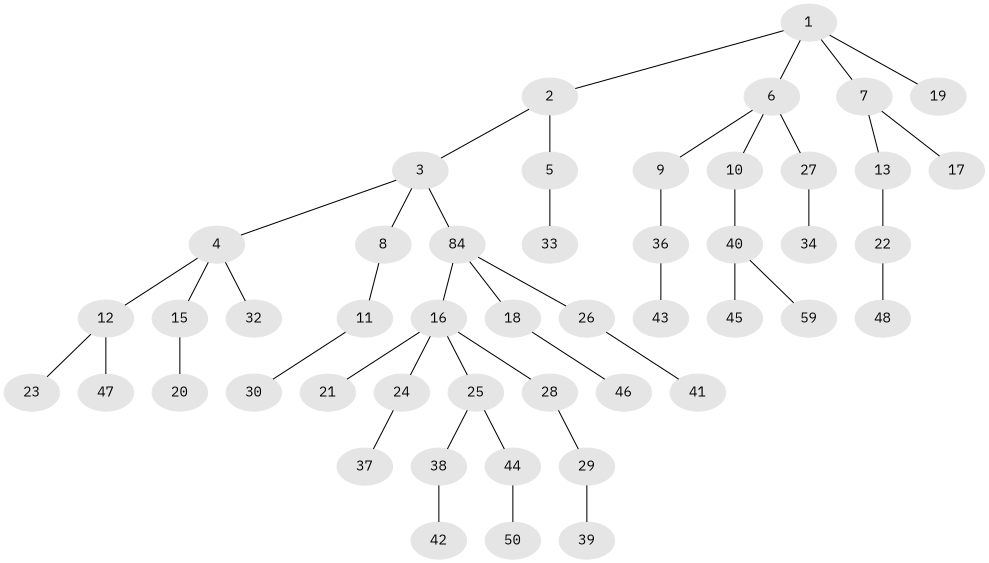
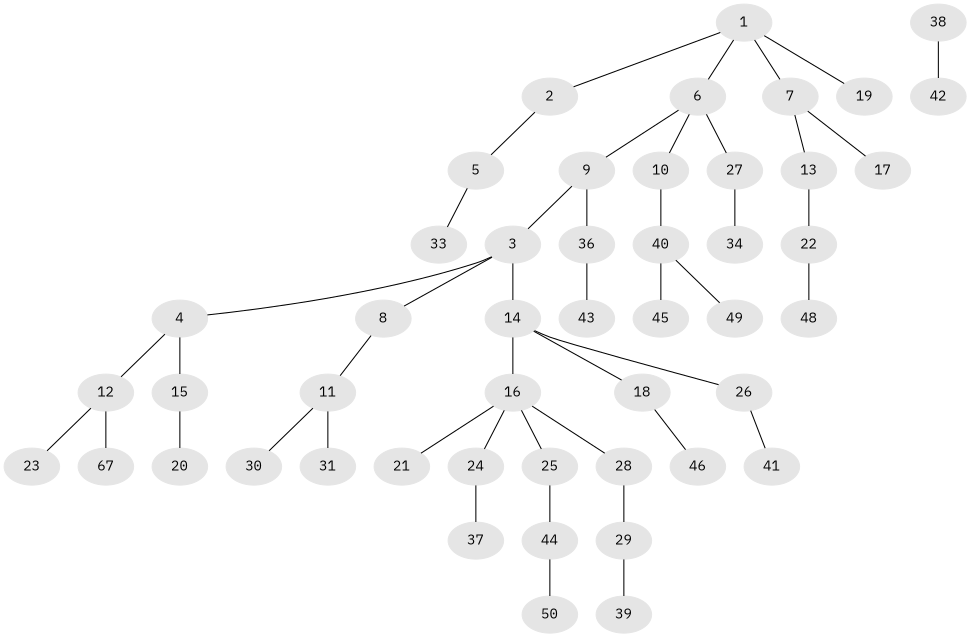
edge "2" -- "3": now "9" -- "3"
node "84": label "84" -> "14"
node "32": removed
node "59": label "59" -> "49"
node "47": label "47" -> "67"
edge "25" -- "38": removed
node "31": added
